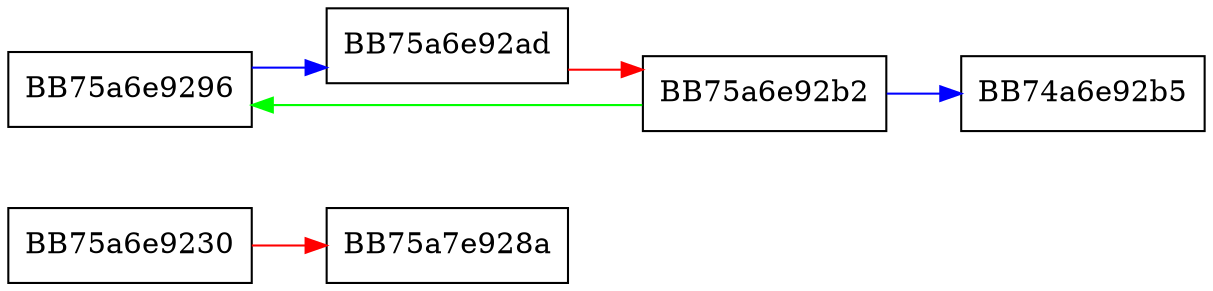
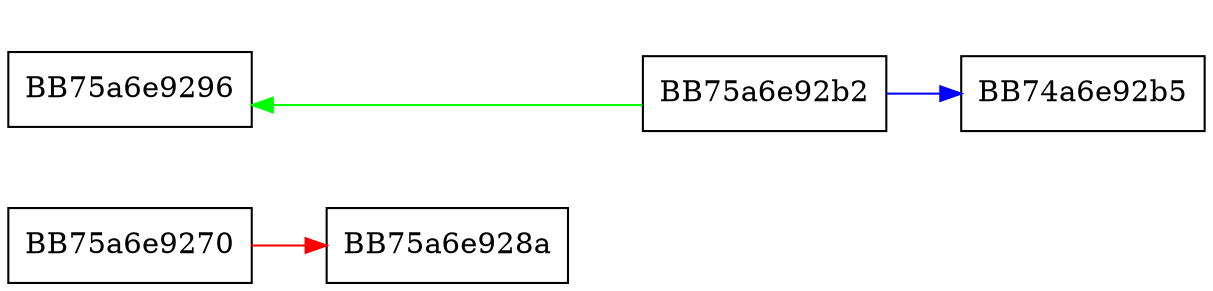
node "BB75a6e92ad": removed
node "BB75a6e9230": label "BB75a6e9230" -> "BB75a6e9270"
node "BB75a7e928a": label "BB75a7e928a" -> "BB75a6e928a"
